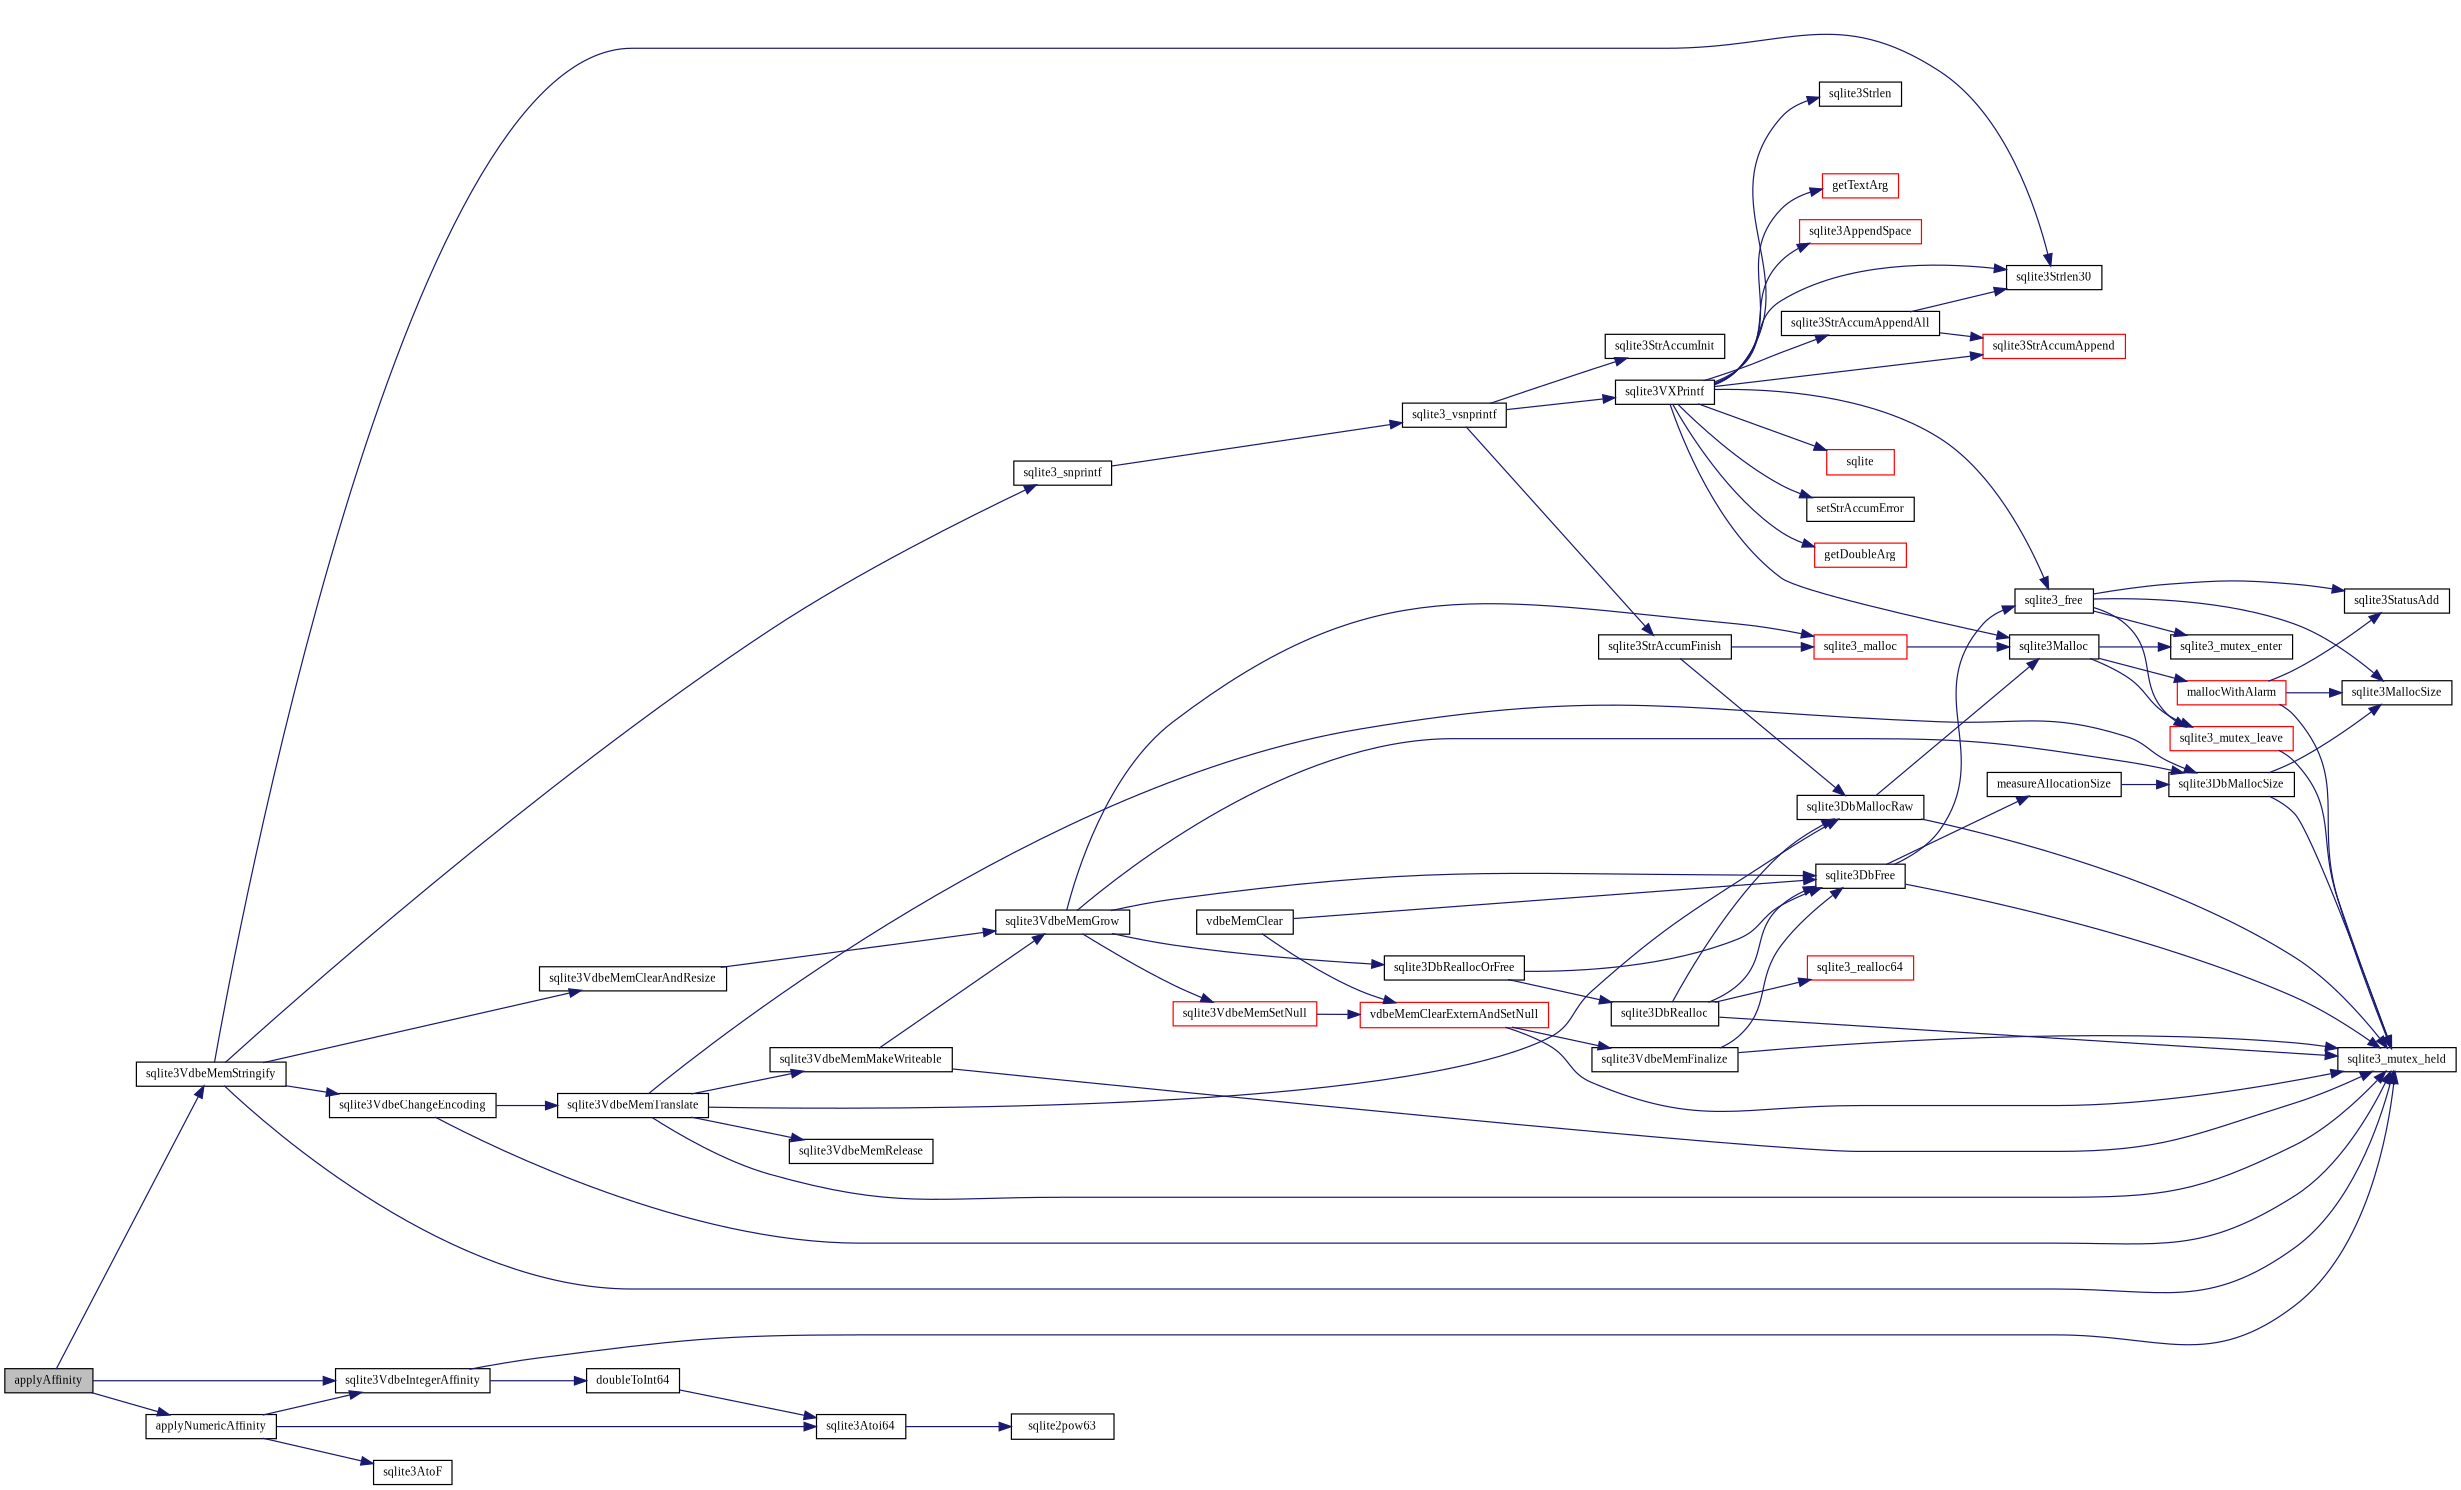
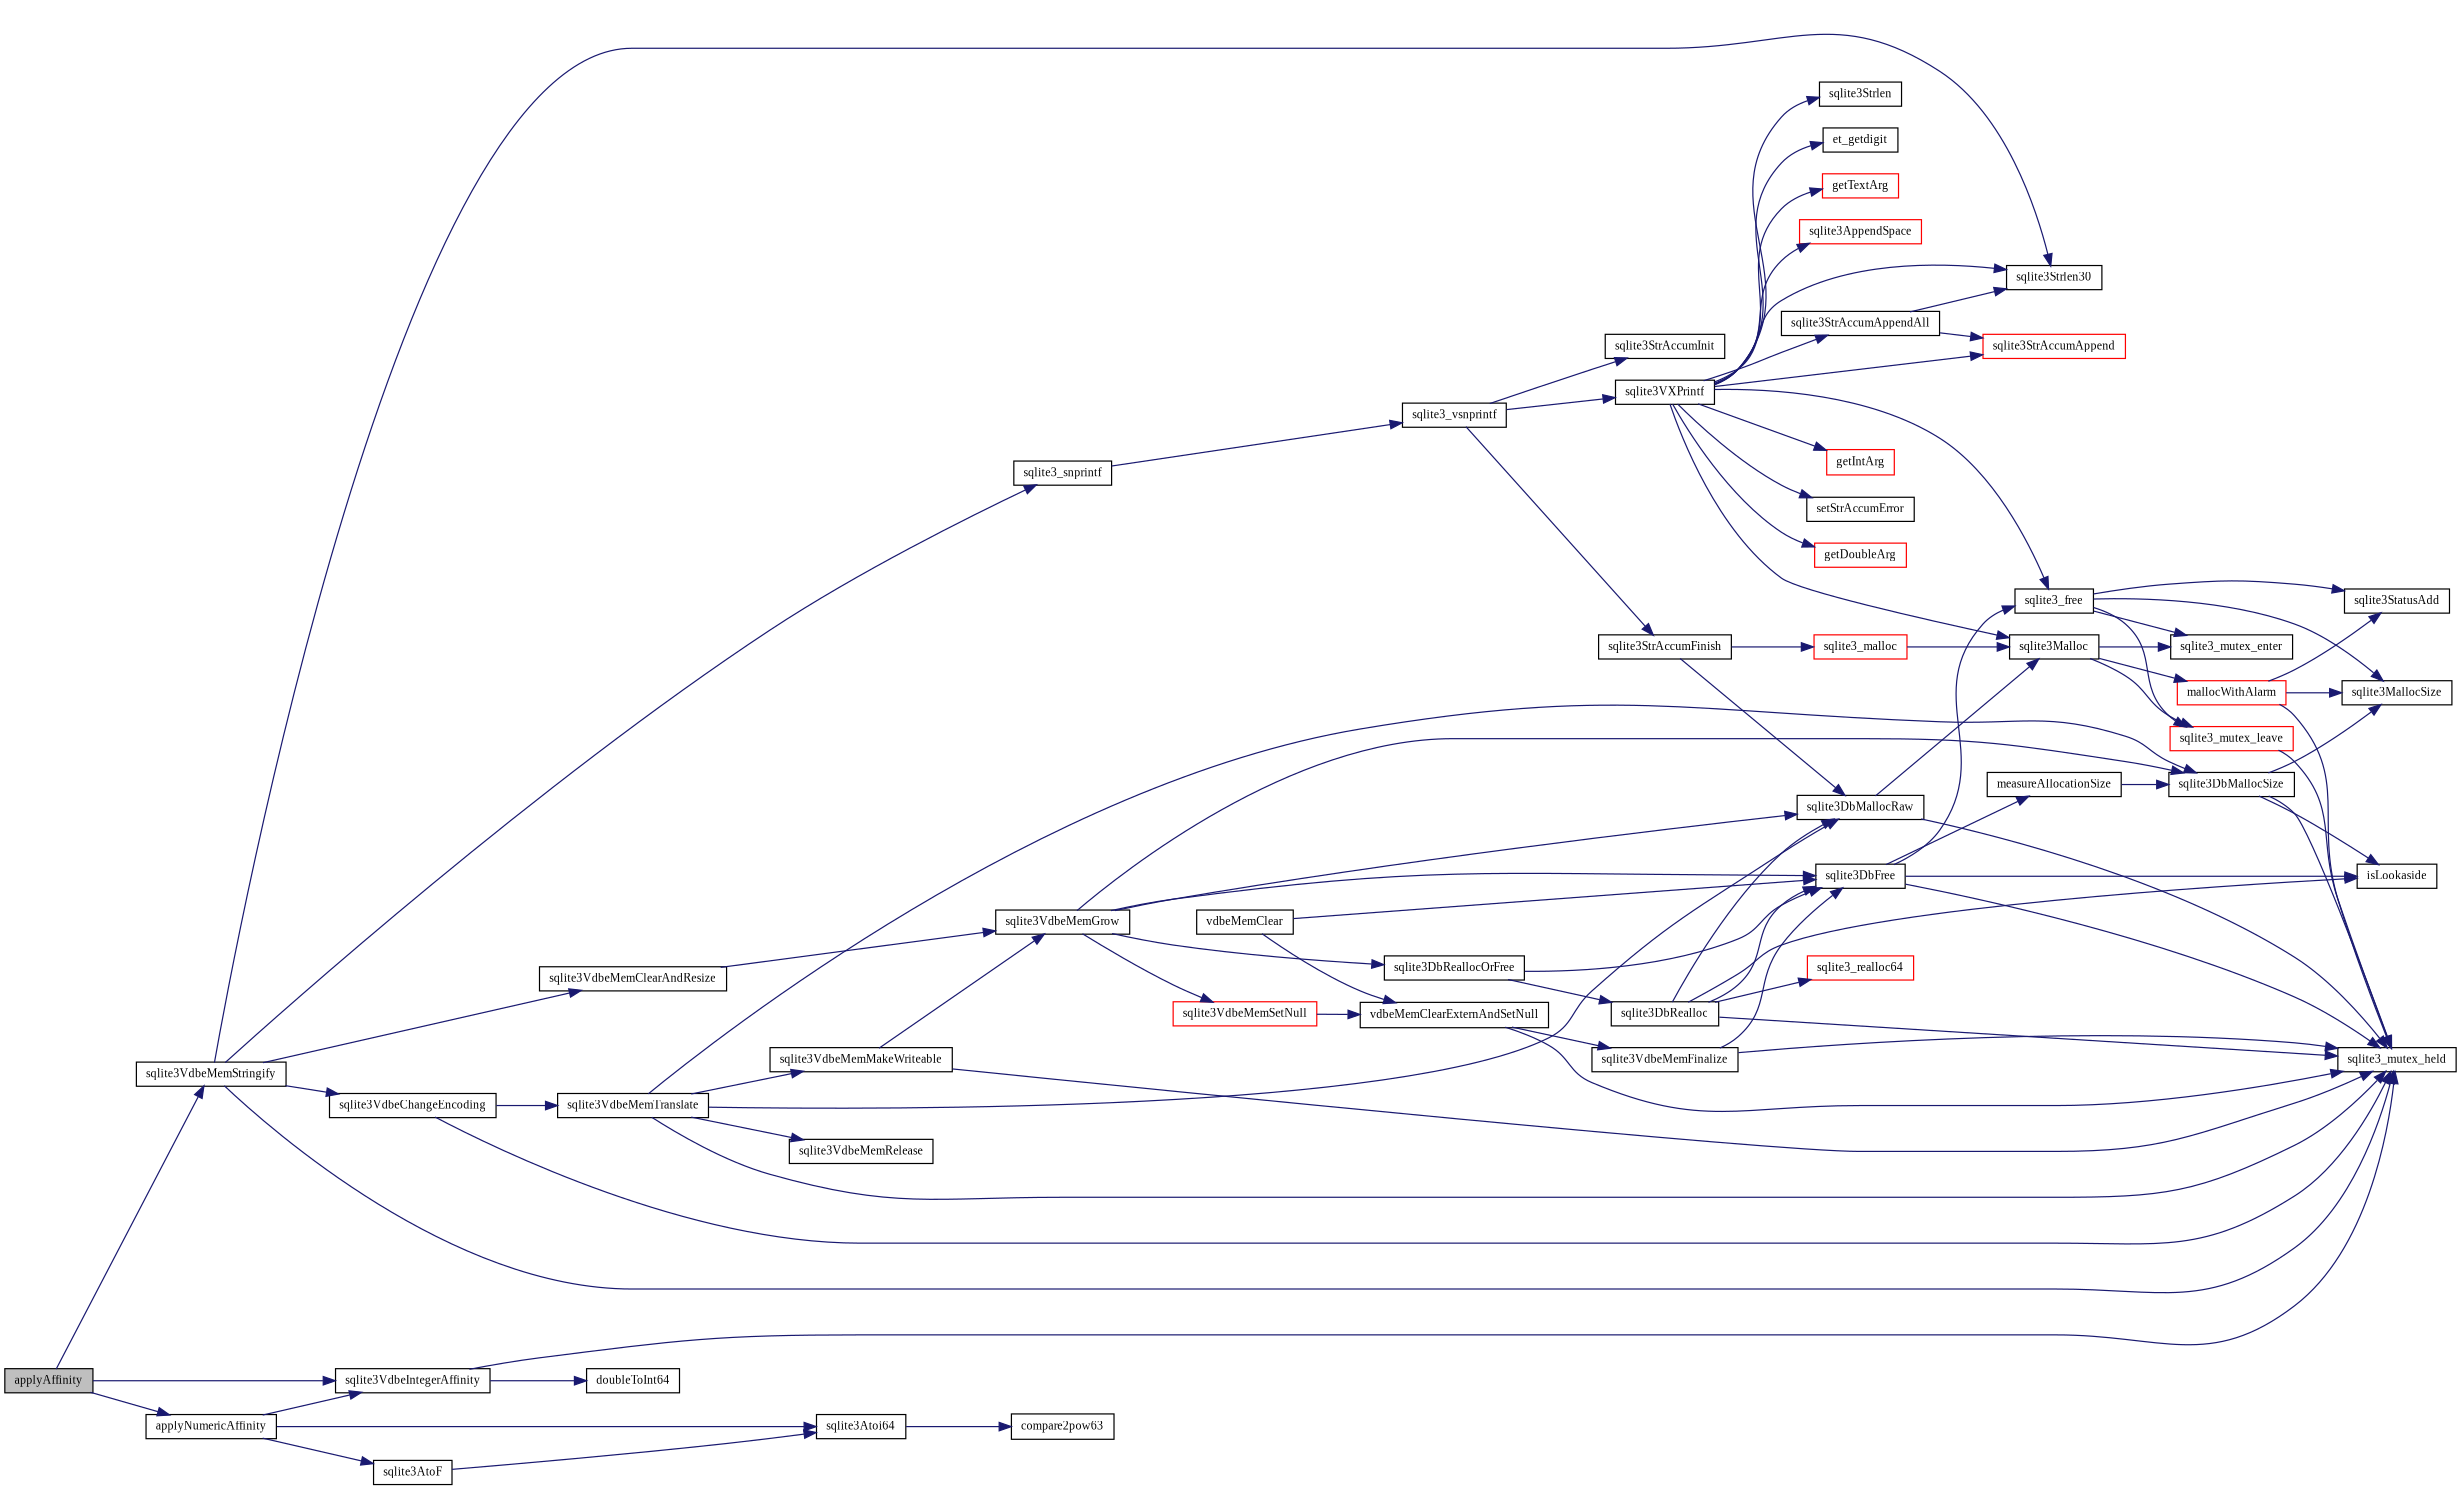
node "et_getdigit": added
node "sqlite": label "sqlite" -> "getIntArg"
edge "sqlite3VdbeMemGrow" -> "sqlite3_malloc": now "sqlite3VdbeMemGrow" -> "sqlite3DbMallocRaw"
node "isLookaside": added
node "vdbeMemClearExternAndSetNull": color red -> black
edge "doubleToInt64" -> "sqlite3Atoi64": now "sqlite3AtoF" -> "sqlite3Atoi64"
node "sqlite2pow63": label "sqlite2pow63" -> "compare2pow63"
